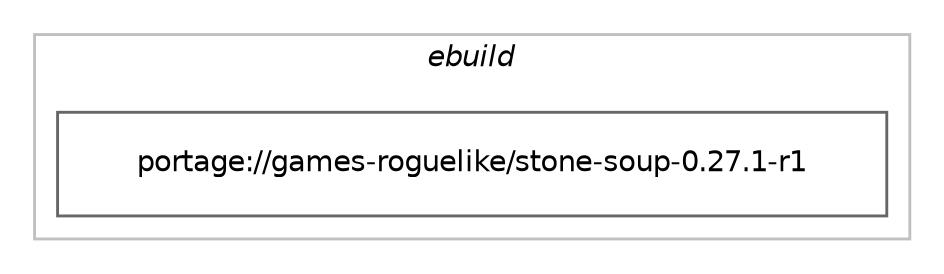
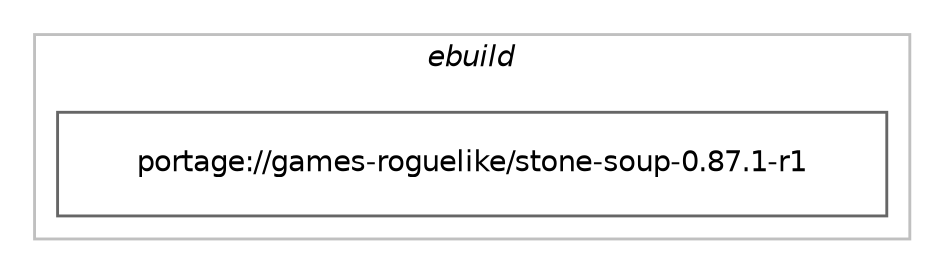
node "portage://games-roguelike/stone-soup-0.27.1-r1": label "portage://games-roguelike/stone-soup-0.27.1-r1" -> "portage://games-roguelike/stone-soup-0.87.1-r1"
